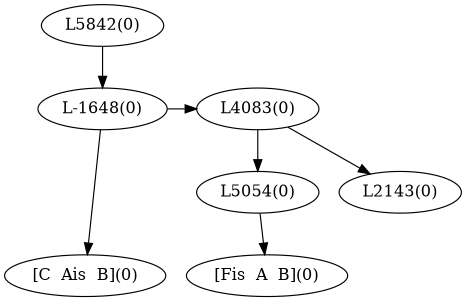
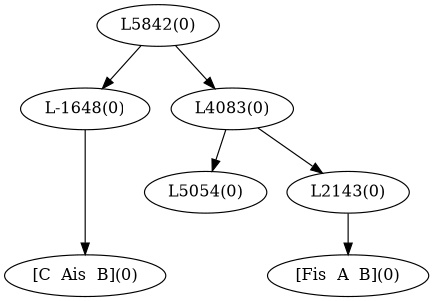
edge "L-1648(0)" -> "L4083(0)": now "L5842(0)" -> "L4083(0)"
edge "L5054(0)" -> "[Fis  A  B](0)": now "L2143(0)" -> "[Fis  A  B](0)"
